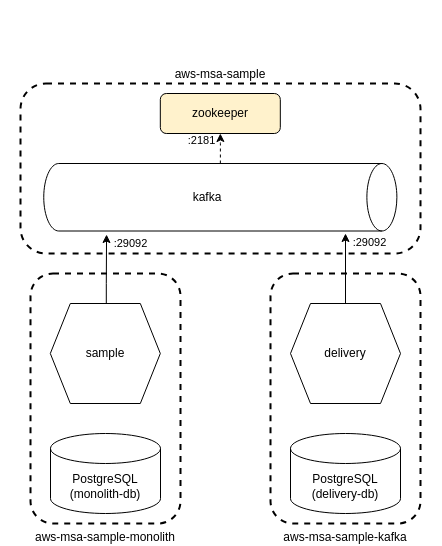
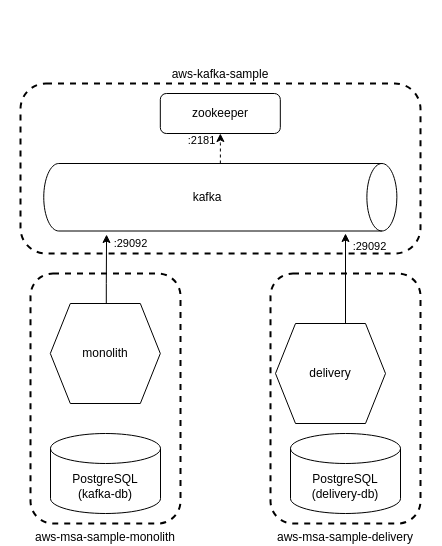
node "aws-msa-sample": label "aws-msa-sample" -> "aws-kafka-sample"
node "zookeeper": fillcolor #fff2cc -> #ffffff
node "sample": label "sample" -> "monolith"
node "delivery": moved (346, 354) -> (331, 374)
node "PostgreSQL (monolith-db)": label "PostgreSQL (monolith-db)" -> "PostgreSQL (kafka-db)"
node "aws-msa-sample-kafka": label "aws-msa-sample-kafka" -> "aws-msa-sample-delivery"
